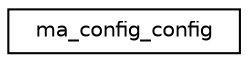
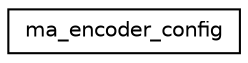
node "ma_config_config": label "ma_config_config" -> "ma_encoder_config"
